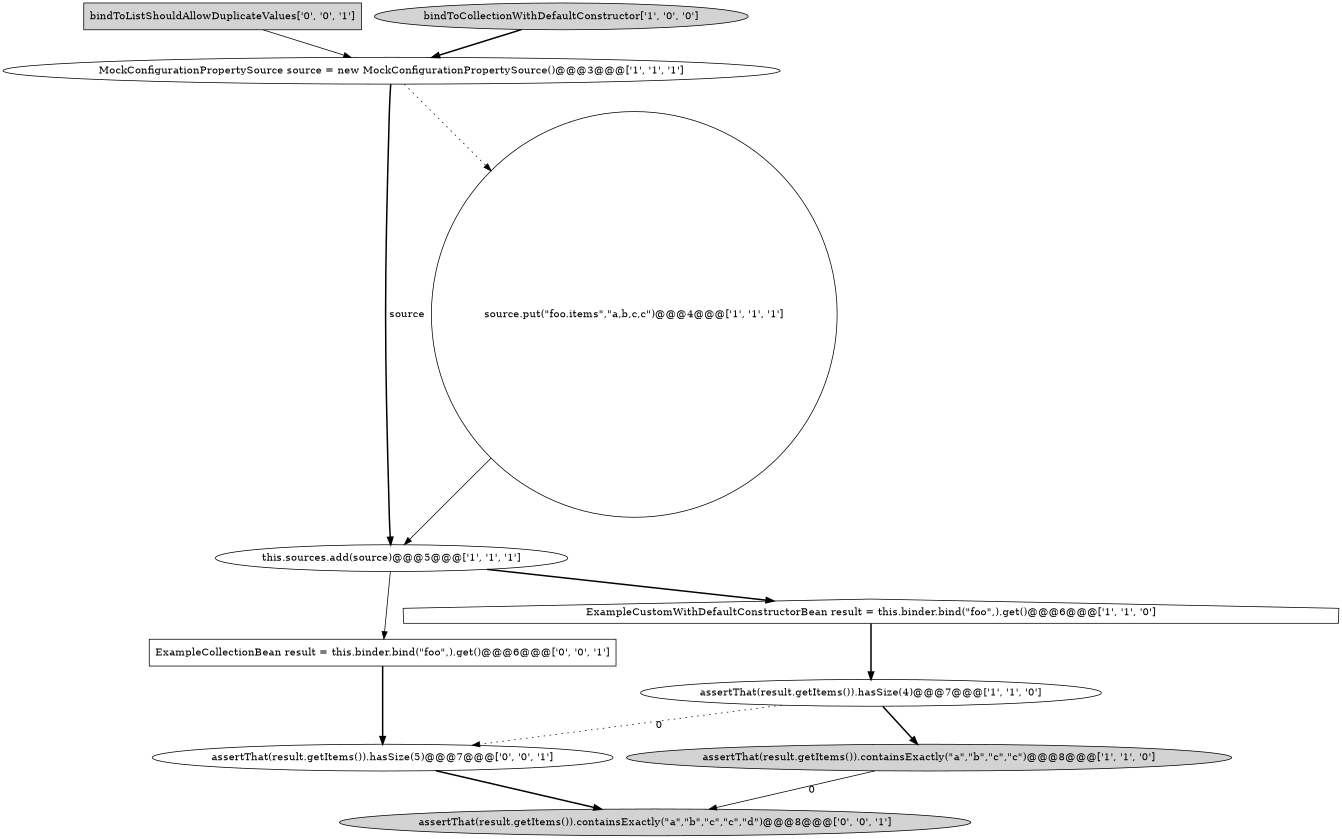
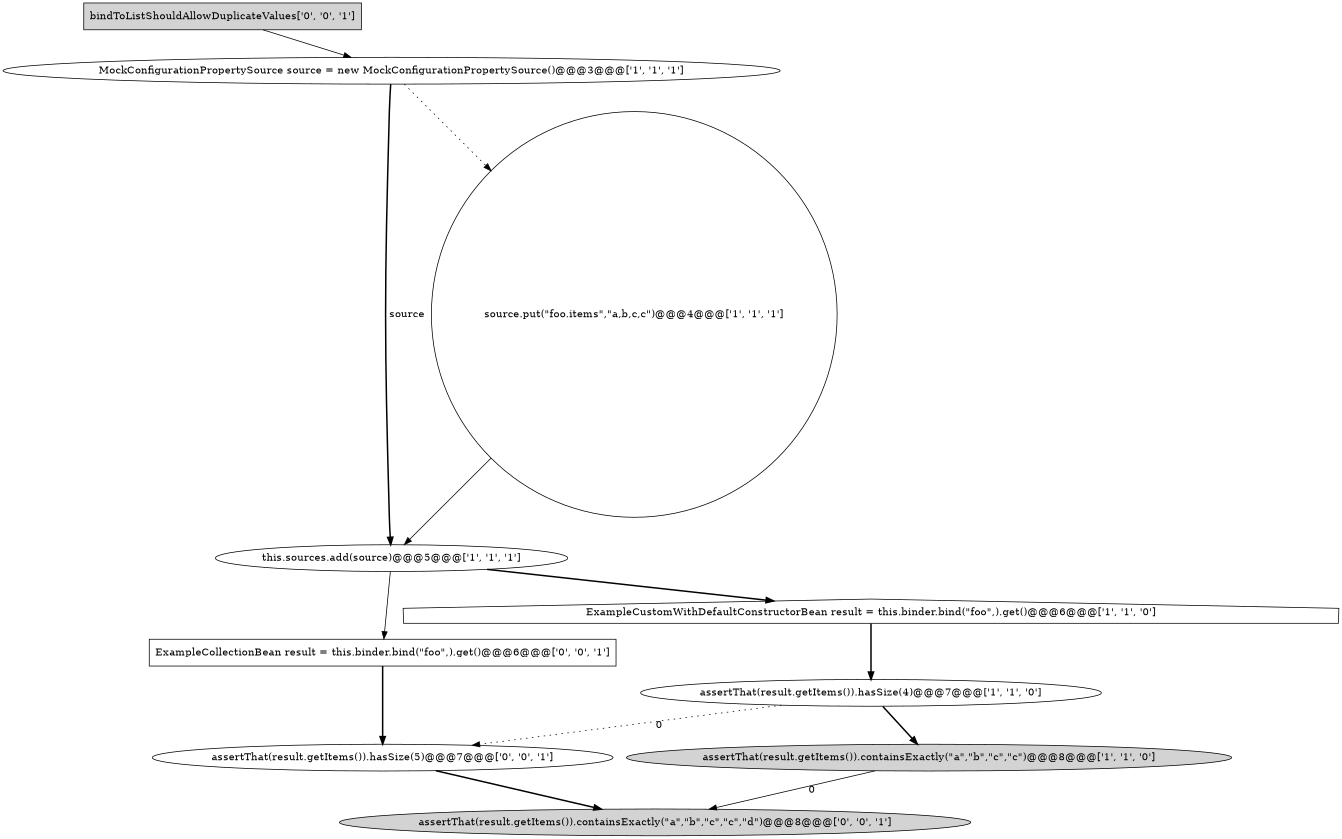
node "bindToCollectionWithDefaultConstructor['1', '0', '0']": removed
